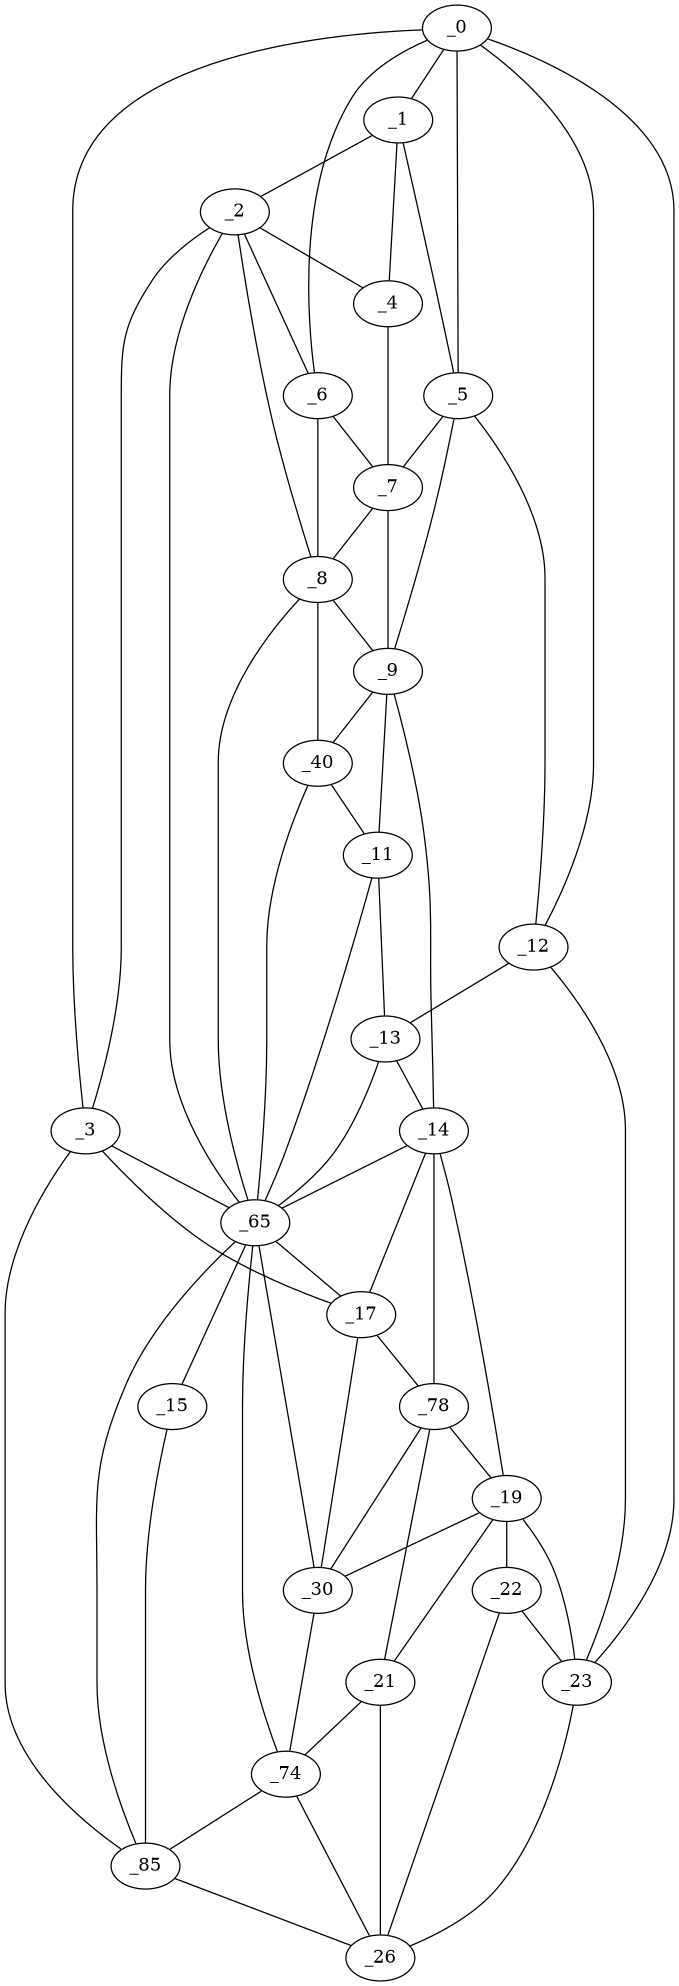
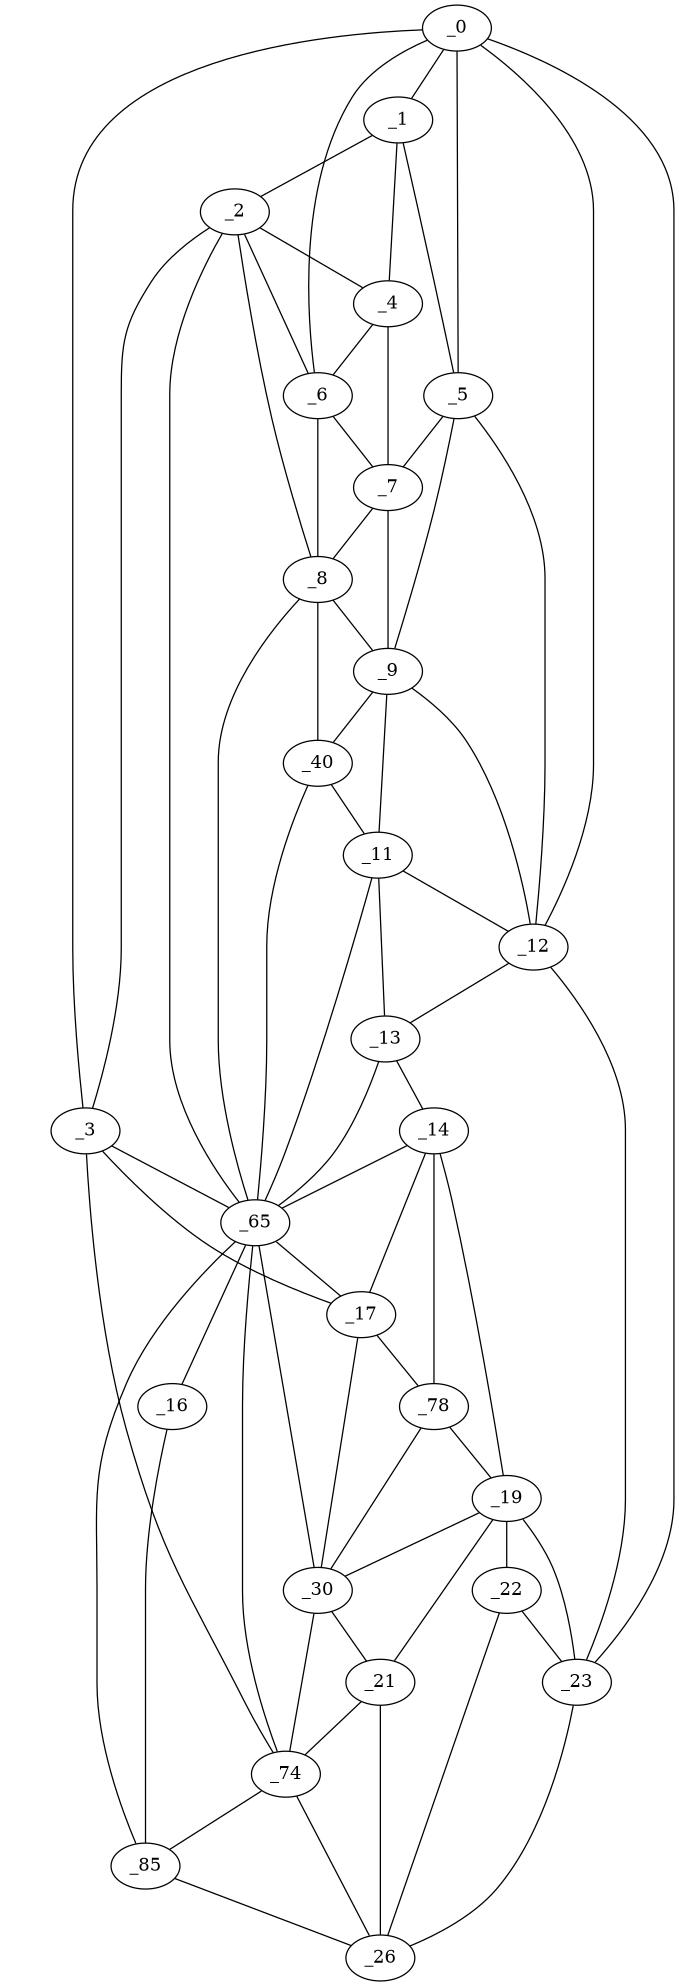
edge "_4" -- "_6": added
edge "_9" -- "_14": now "_9" -- "_12"
edge "_11" -- "_12": added
node "_15": label "_15" -> "_16"
edge "_3" -- "_85": now "_3" -- "_74"
edge "_78" -- "_21": now "_30" -- "_21"
